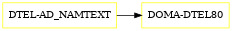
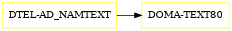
node "DOMA-DTEL80": label "DOMA-DTEL80" -> "DOMA-TEXT80"
